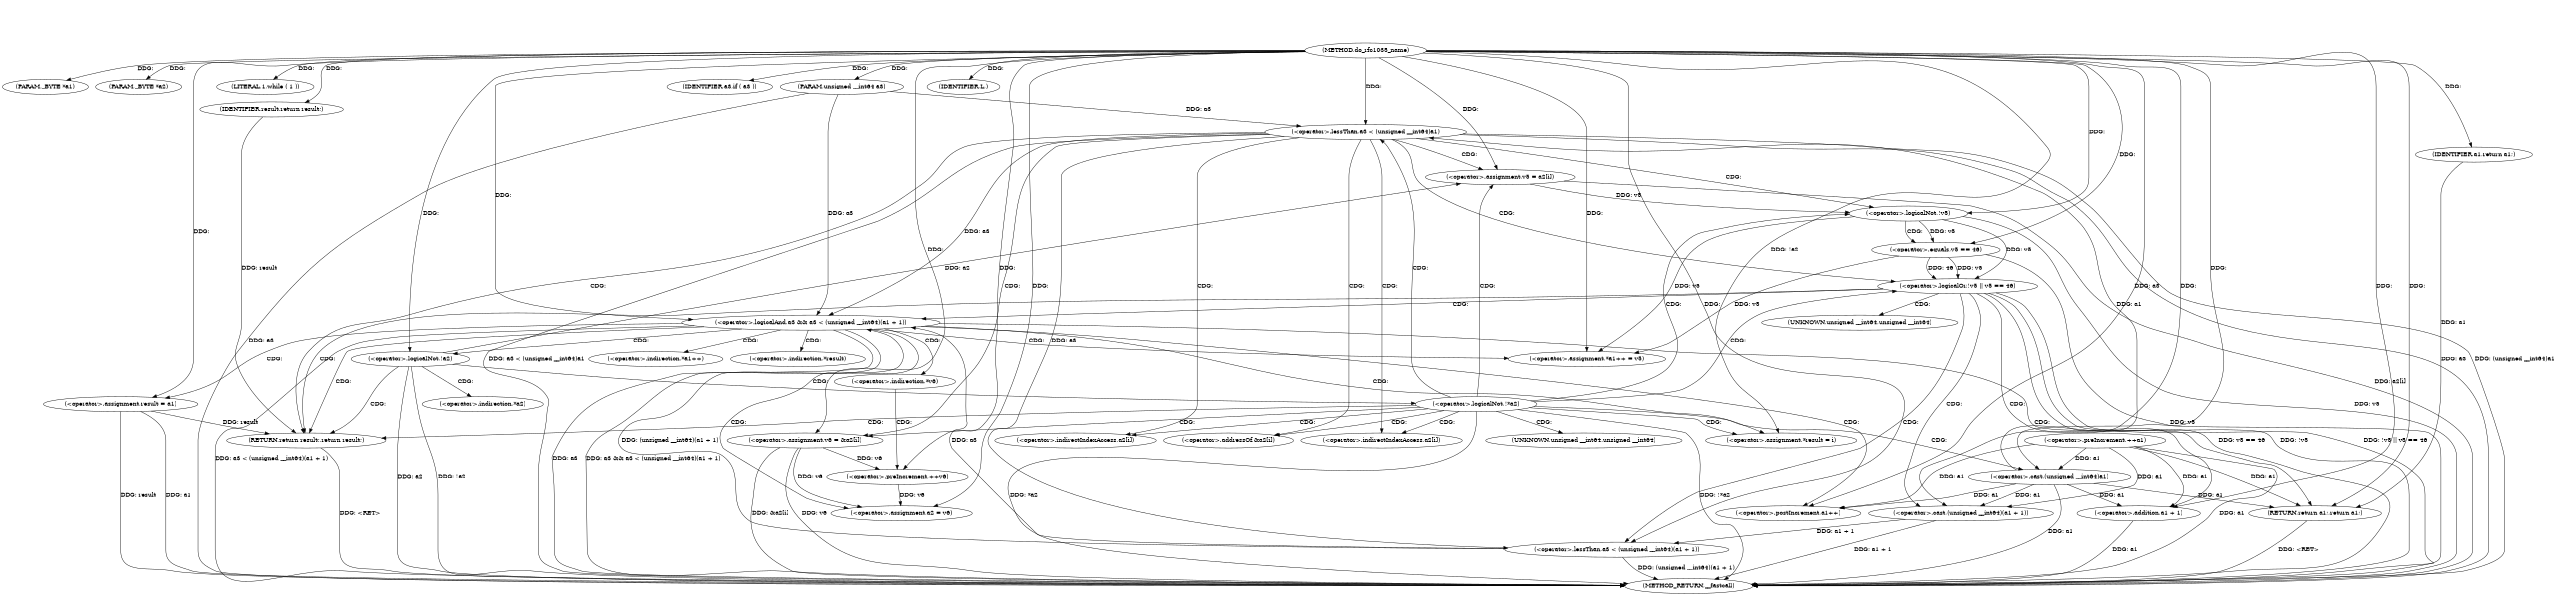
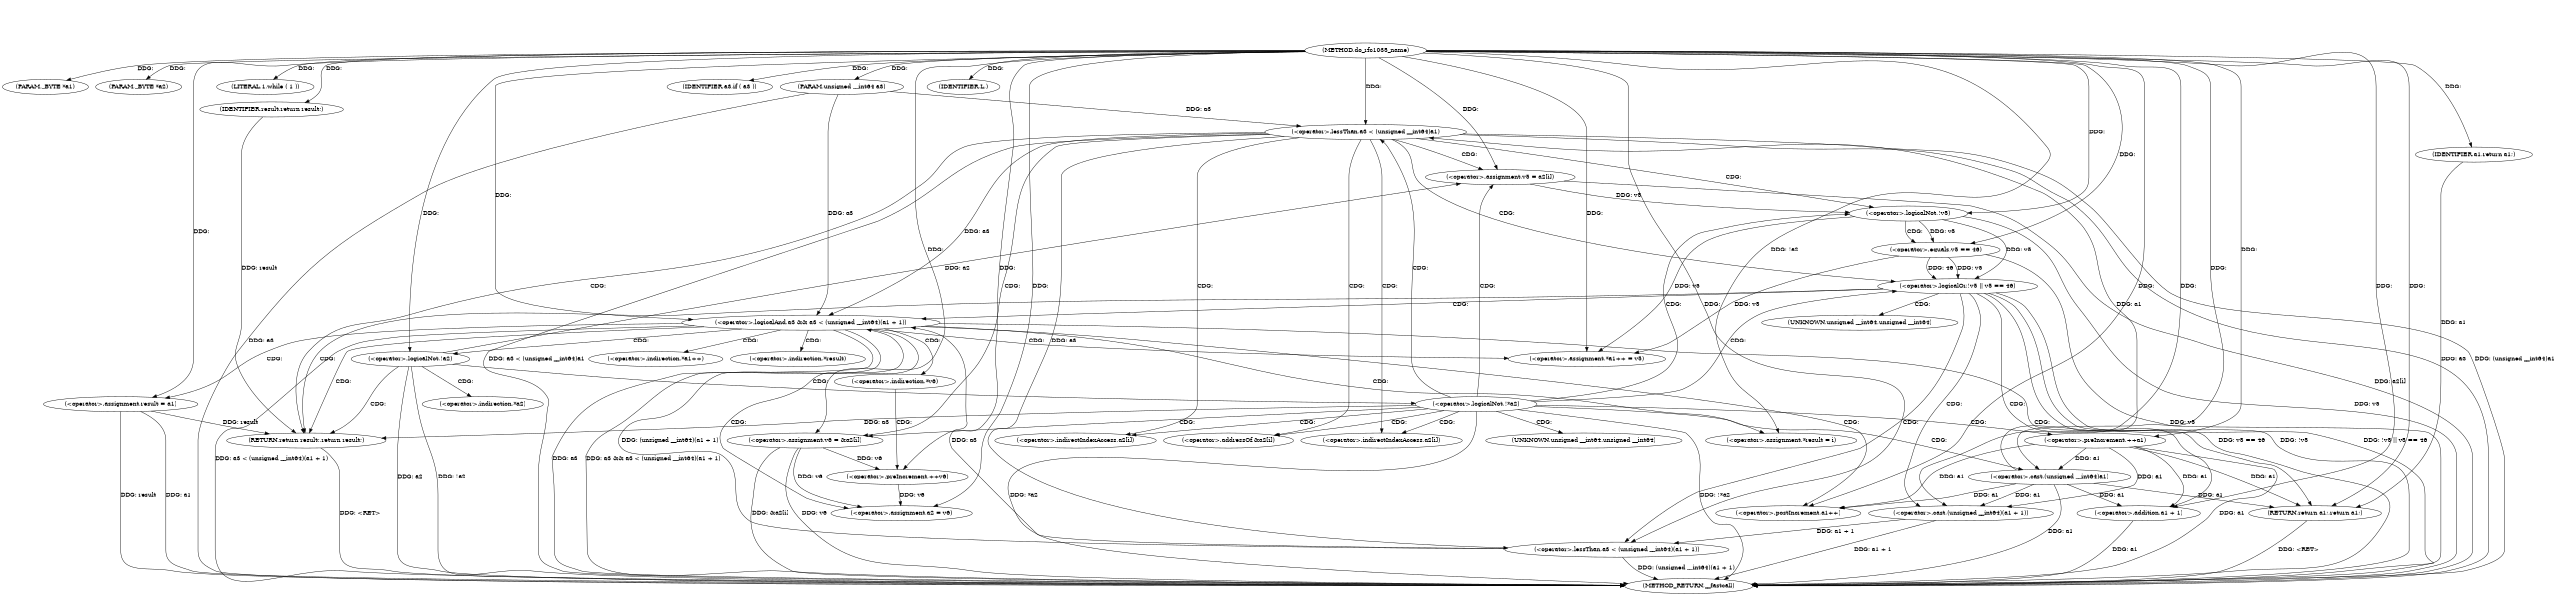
edge "(METHOD,do_rfc1035_name)" -> "(<operator>.preIncrement,++a1)": added, label "DDG:"
edge "(METHOD,do_rfc1035_name)" -> "(<operator>.postIncrement,a1++)": label "DDG: a3" -> "DDG: "
edge "(<operator>.logicalNot,!*a2)" -> "(<operator>.assignment,*result = i)": now "(<operator>.logicalNot,!*a2)" -> "(<operator>.preIncrement,++a1)"
edge "(<operator>.logicalNot,!*a2)" -> "(RETURN,return result;,return result;)": label "CDG: " -> "DDG: a3"
